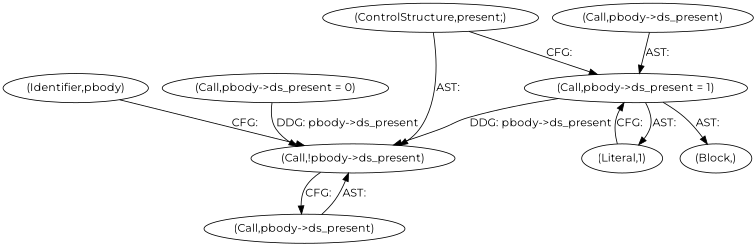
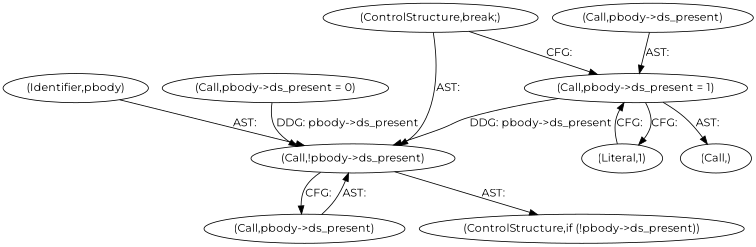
node "(ControlStructure,present;)": label "(ControlStructure,present;)" -> "(ControlStructure,break;)"
edge "(Identifier,pbody)" -> "(Call,!pbody->ds_present)": label "CFG: " -> "AST: "
edge "(Call,pbody->ds_present = 1)" -> "(Literal,1)": label "AST: " -> "CFG: "
node "(Block,)": label "(Block,)" -> "(Call,)"
node "(ControlStructure,if (!pbody->ds_present))": added
